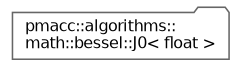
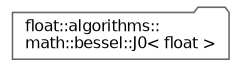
node "pmacc::algorithms:: math::bessel::J0< float >": label "pmacc::algorithms:: math::bessel::J0< float >" -> "float::algorithms:: math::bessel::J0< float >"
